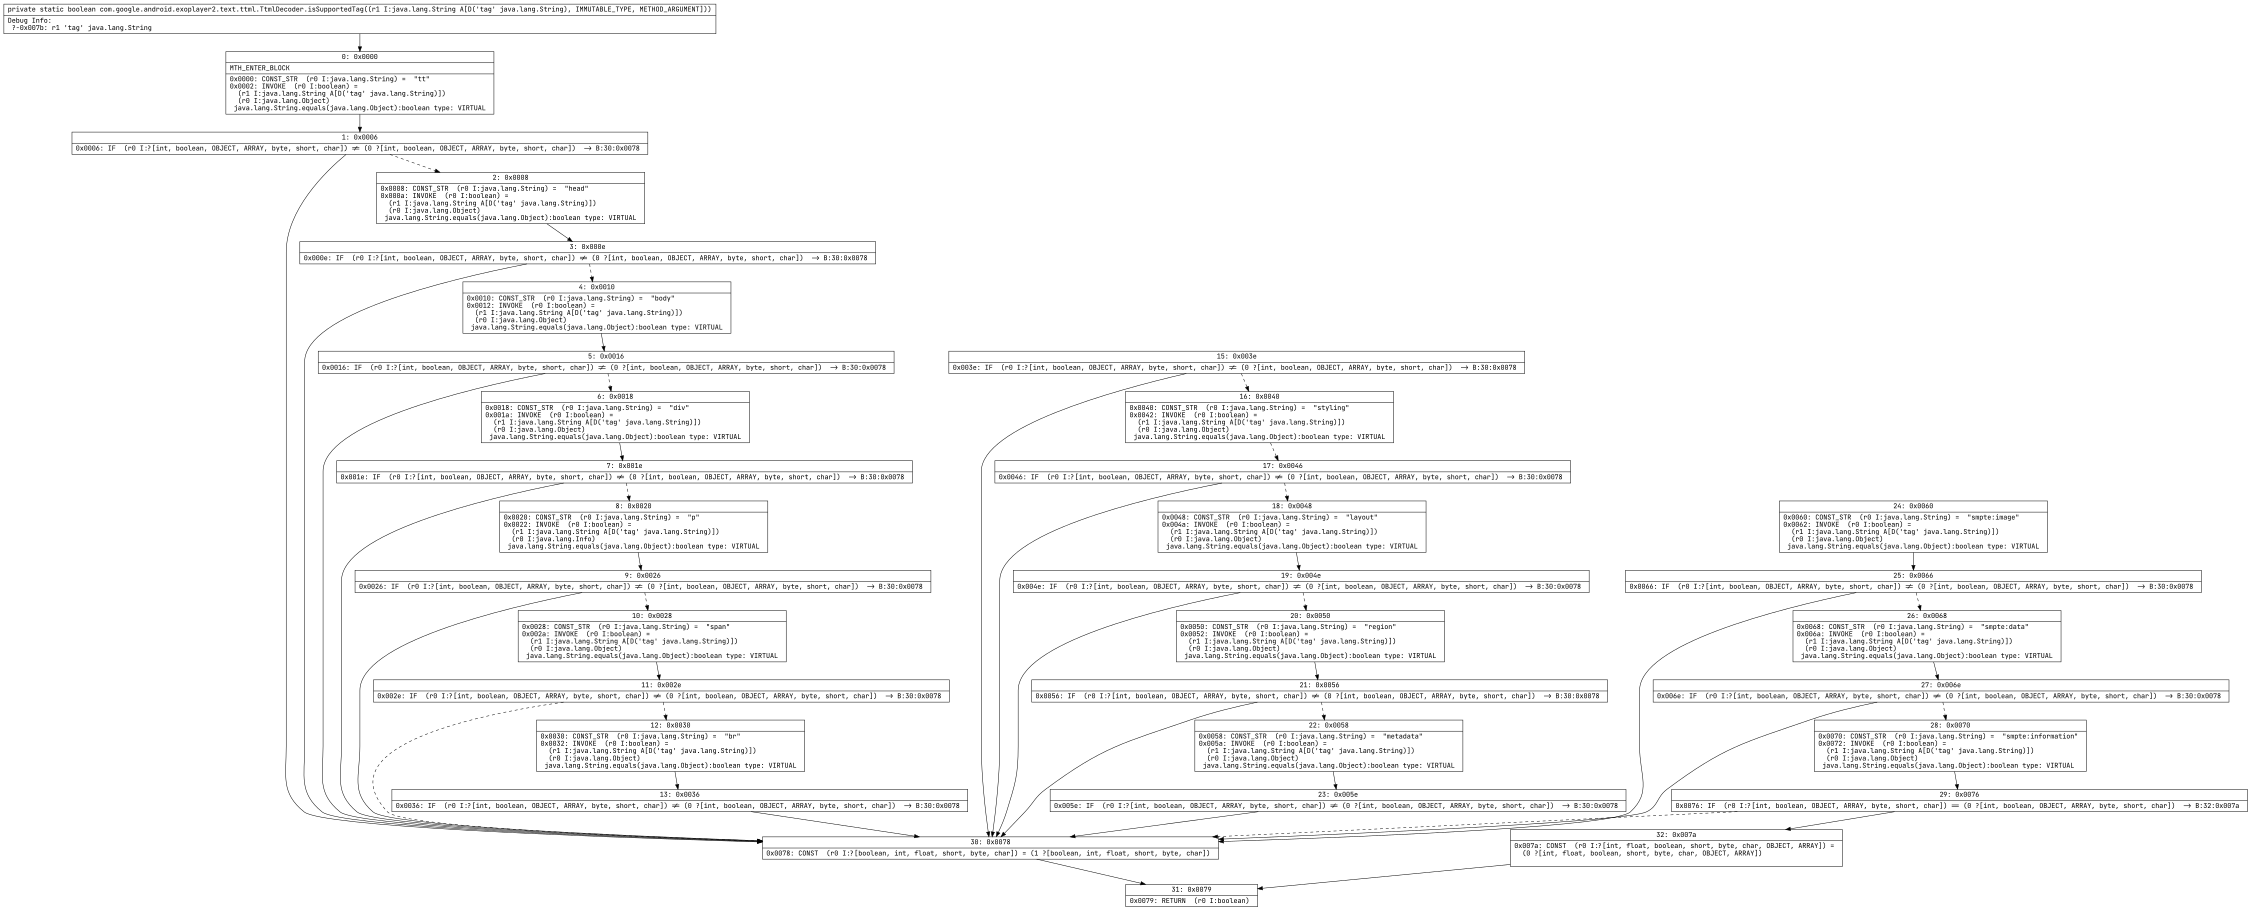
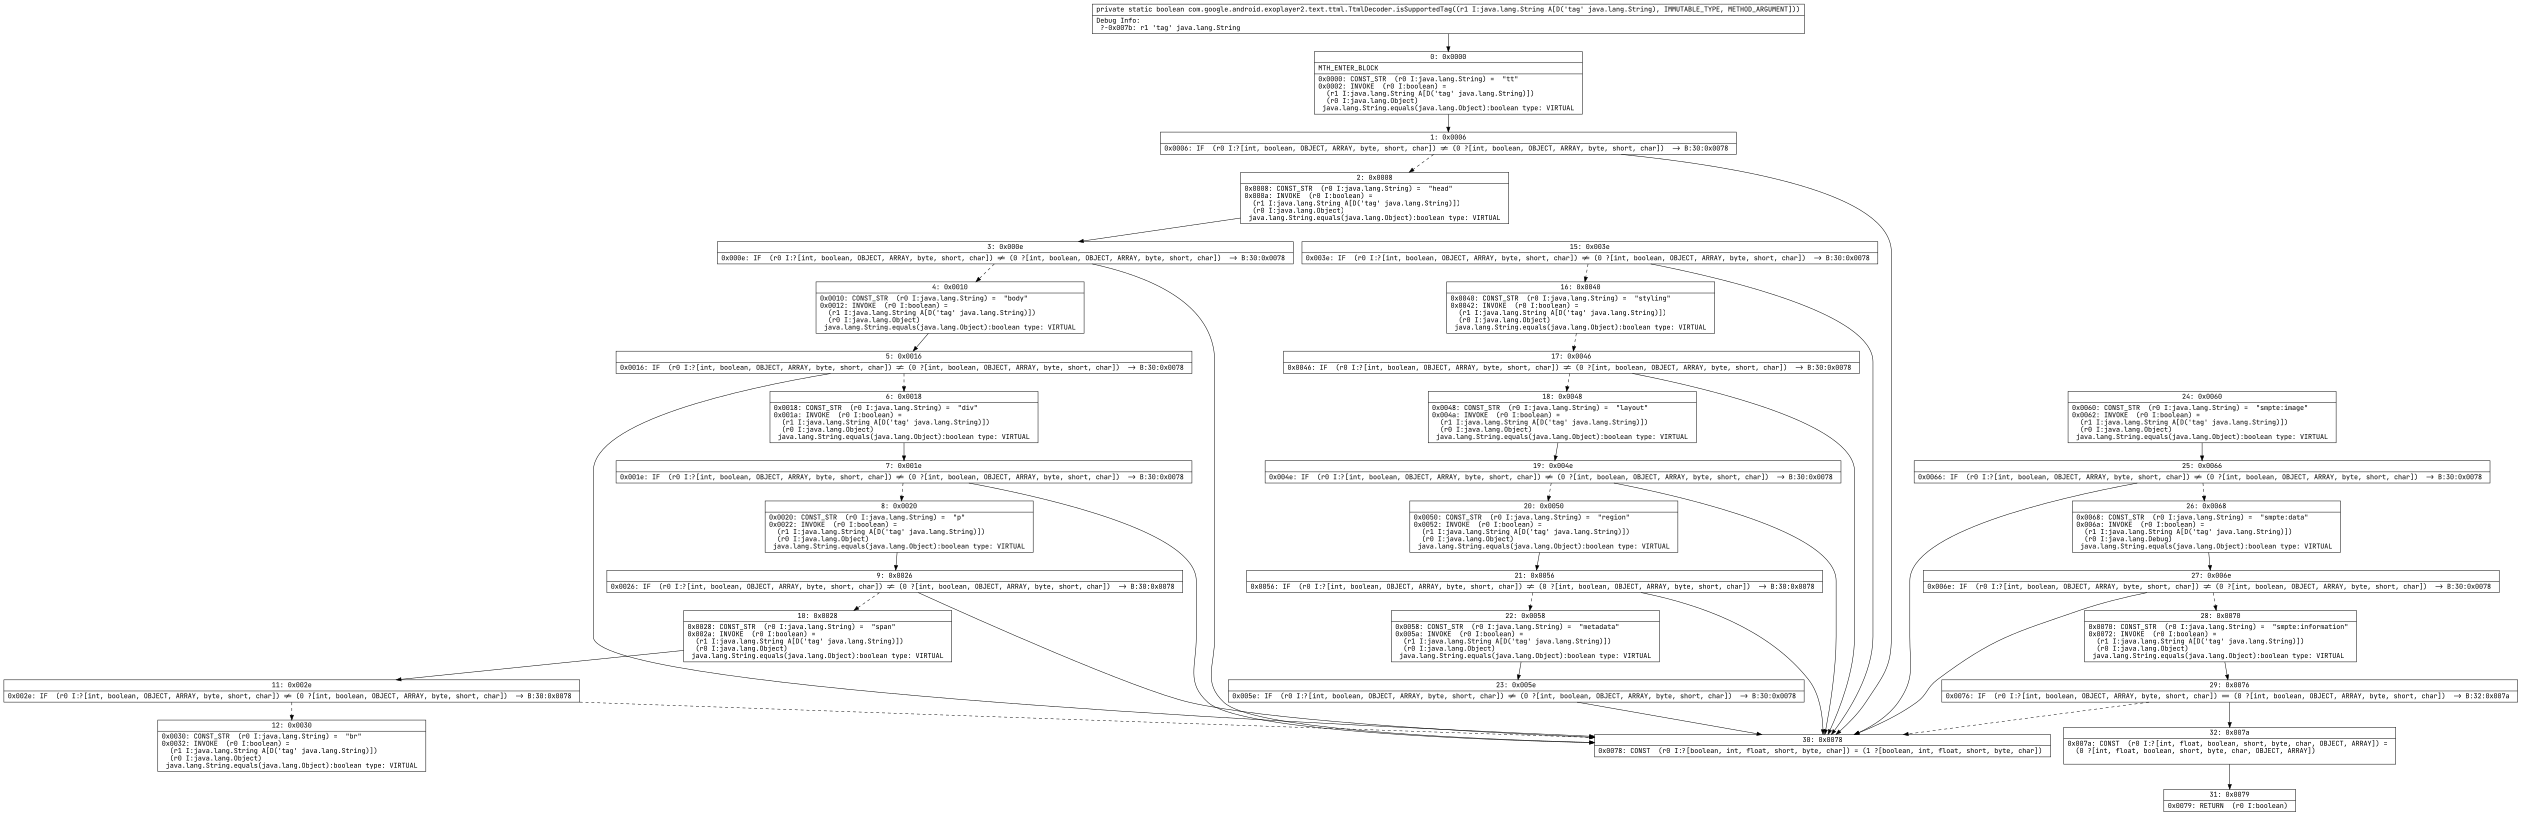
node "8: 0x0020": text "(r0 I:java.lang.Info)" -> "(r0 I:java.lang.Object)"
node "26: 0x0068": text "(r0 I:java.lang.Object)" -> "(r0 I:java.lang.Debug)"
node "13: 0x0036": removed
edge "30: 0x0078" -> "31: 0x0079": removed
